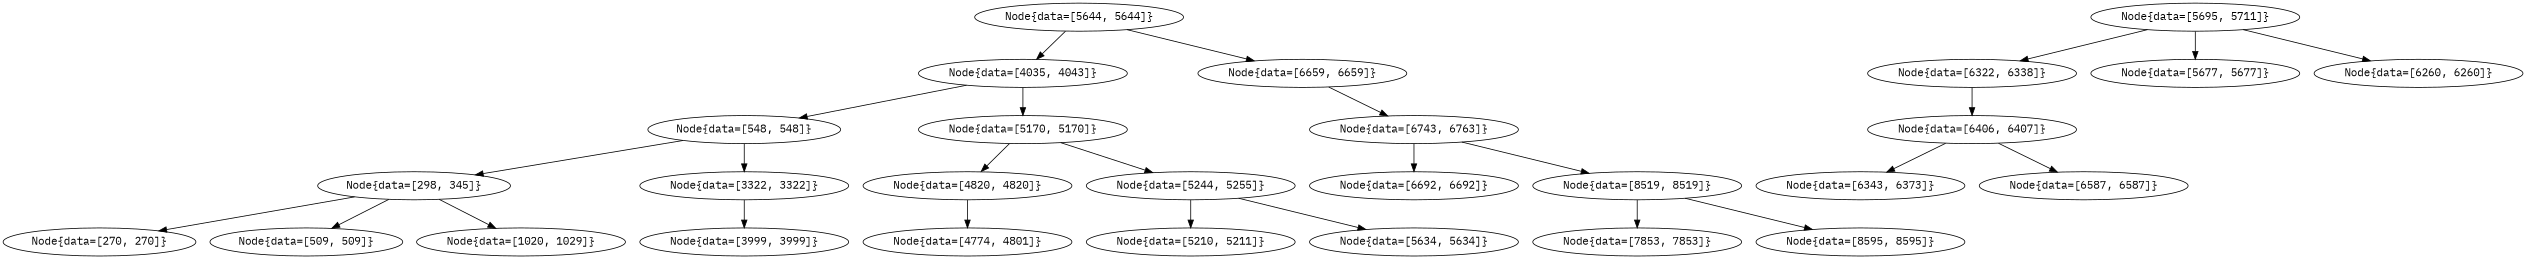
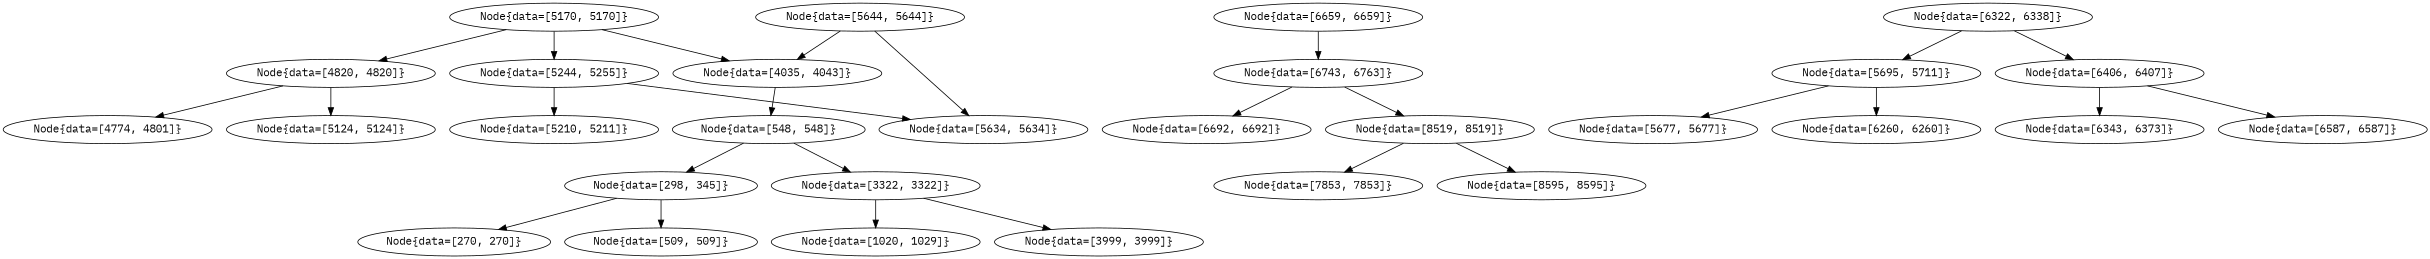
edge "Node{data=[5644, 5644]}" -> "Node{data=[6659, 6659]}": now "Node{data=[5644, 5644]}" -> "Node{data=[5634, 5634]}"
edge "Node{data=[5695, 5711]}" -> "Node{data=[6322, 6338]}": reversed
edge "Node{data=[4035, 4043]}" -> "Node{data=[5170, 5170]}": reversed
node "Node{data=[5124, 5124]}": added
edge "Node{data=[298, 345]}" -> "Node{data=[1020, 1029]}": now "Node{data=[3322, 3322]}" -> "Node{data=[1020, 1029]}"
